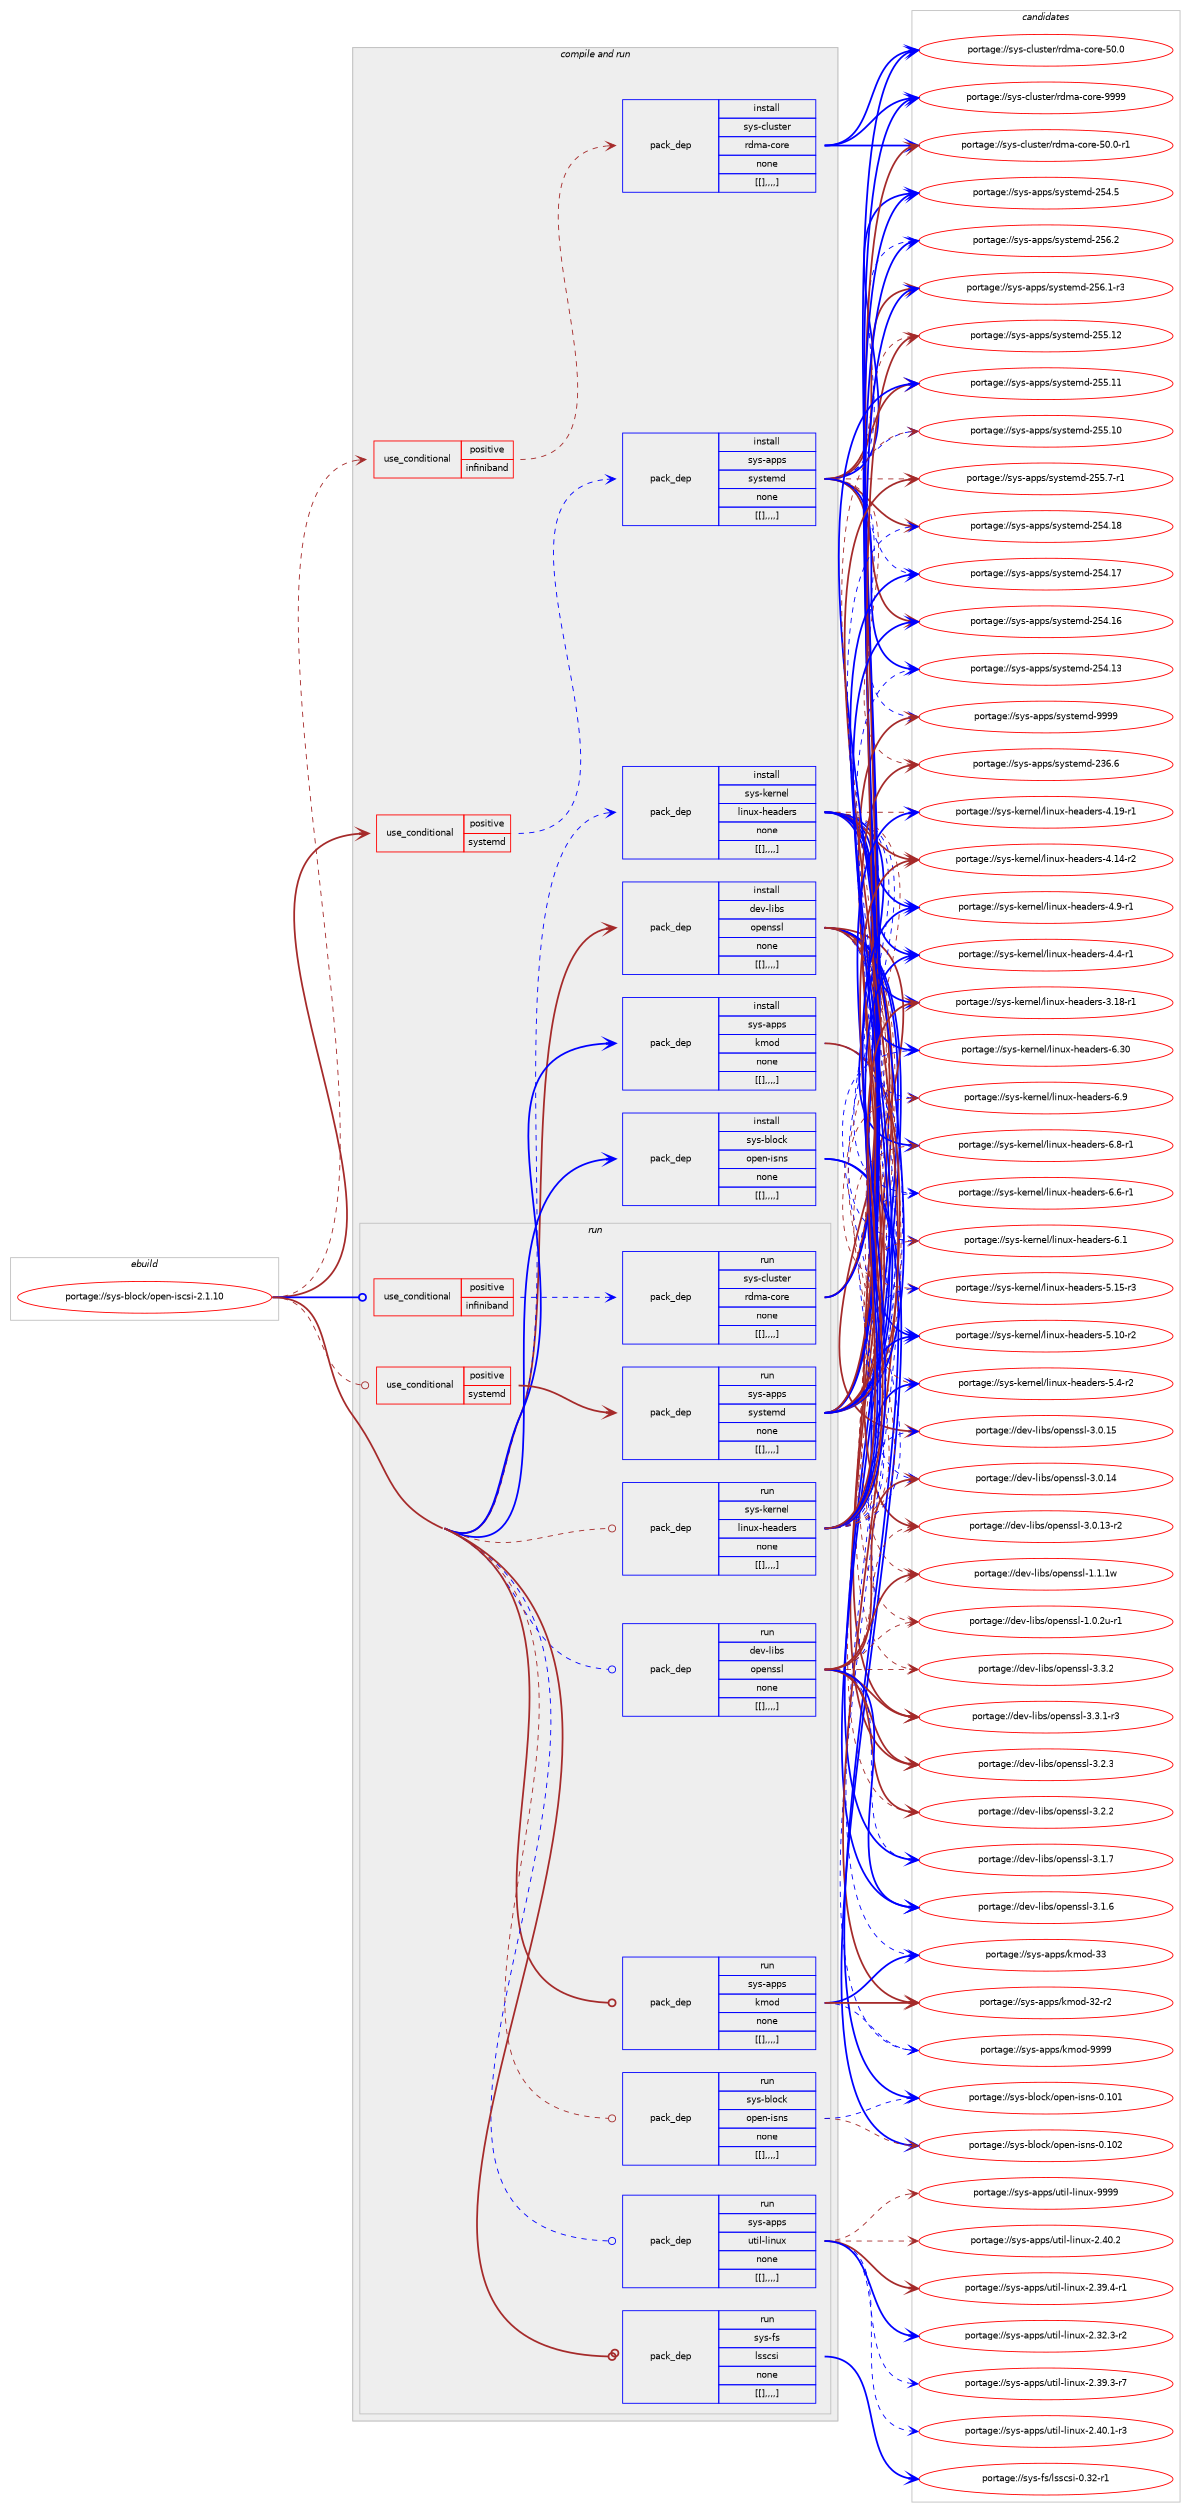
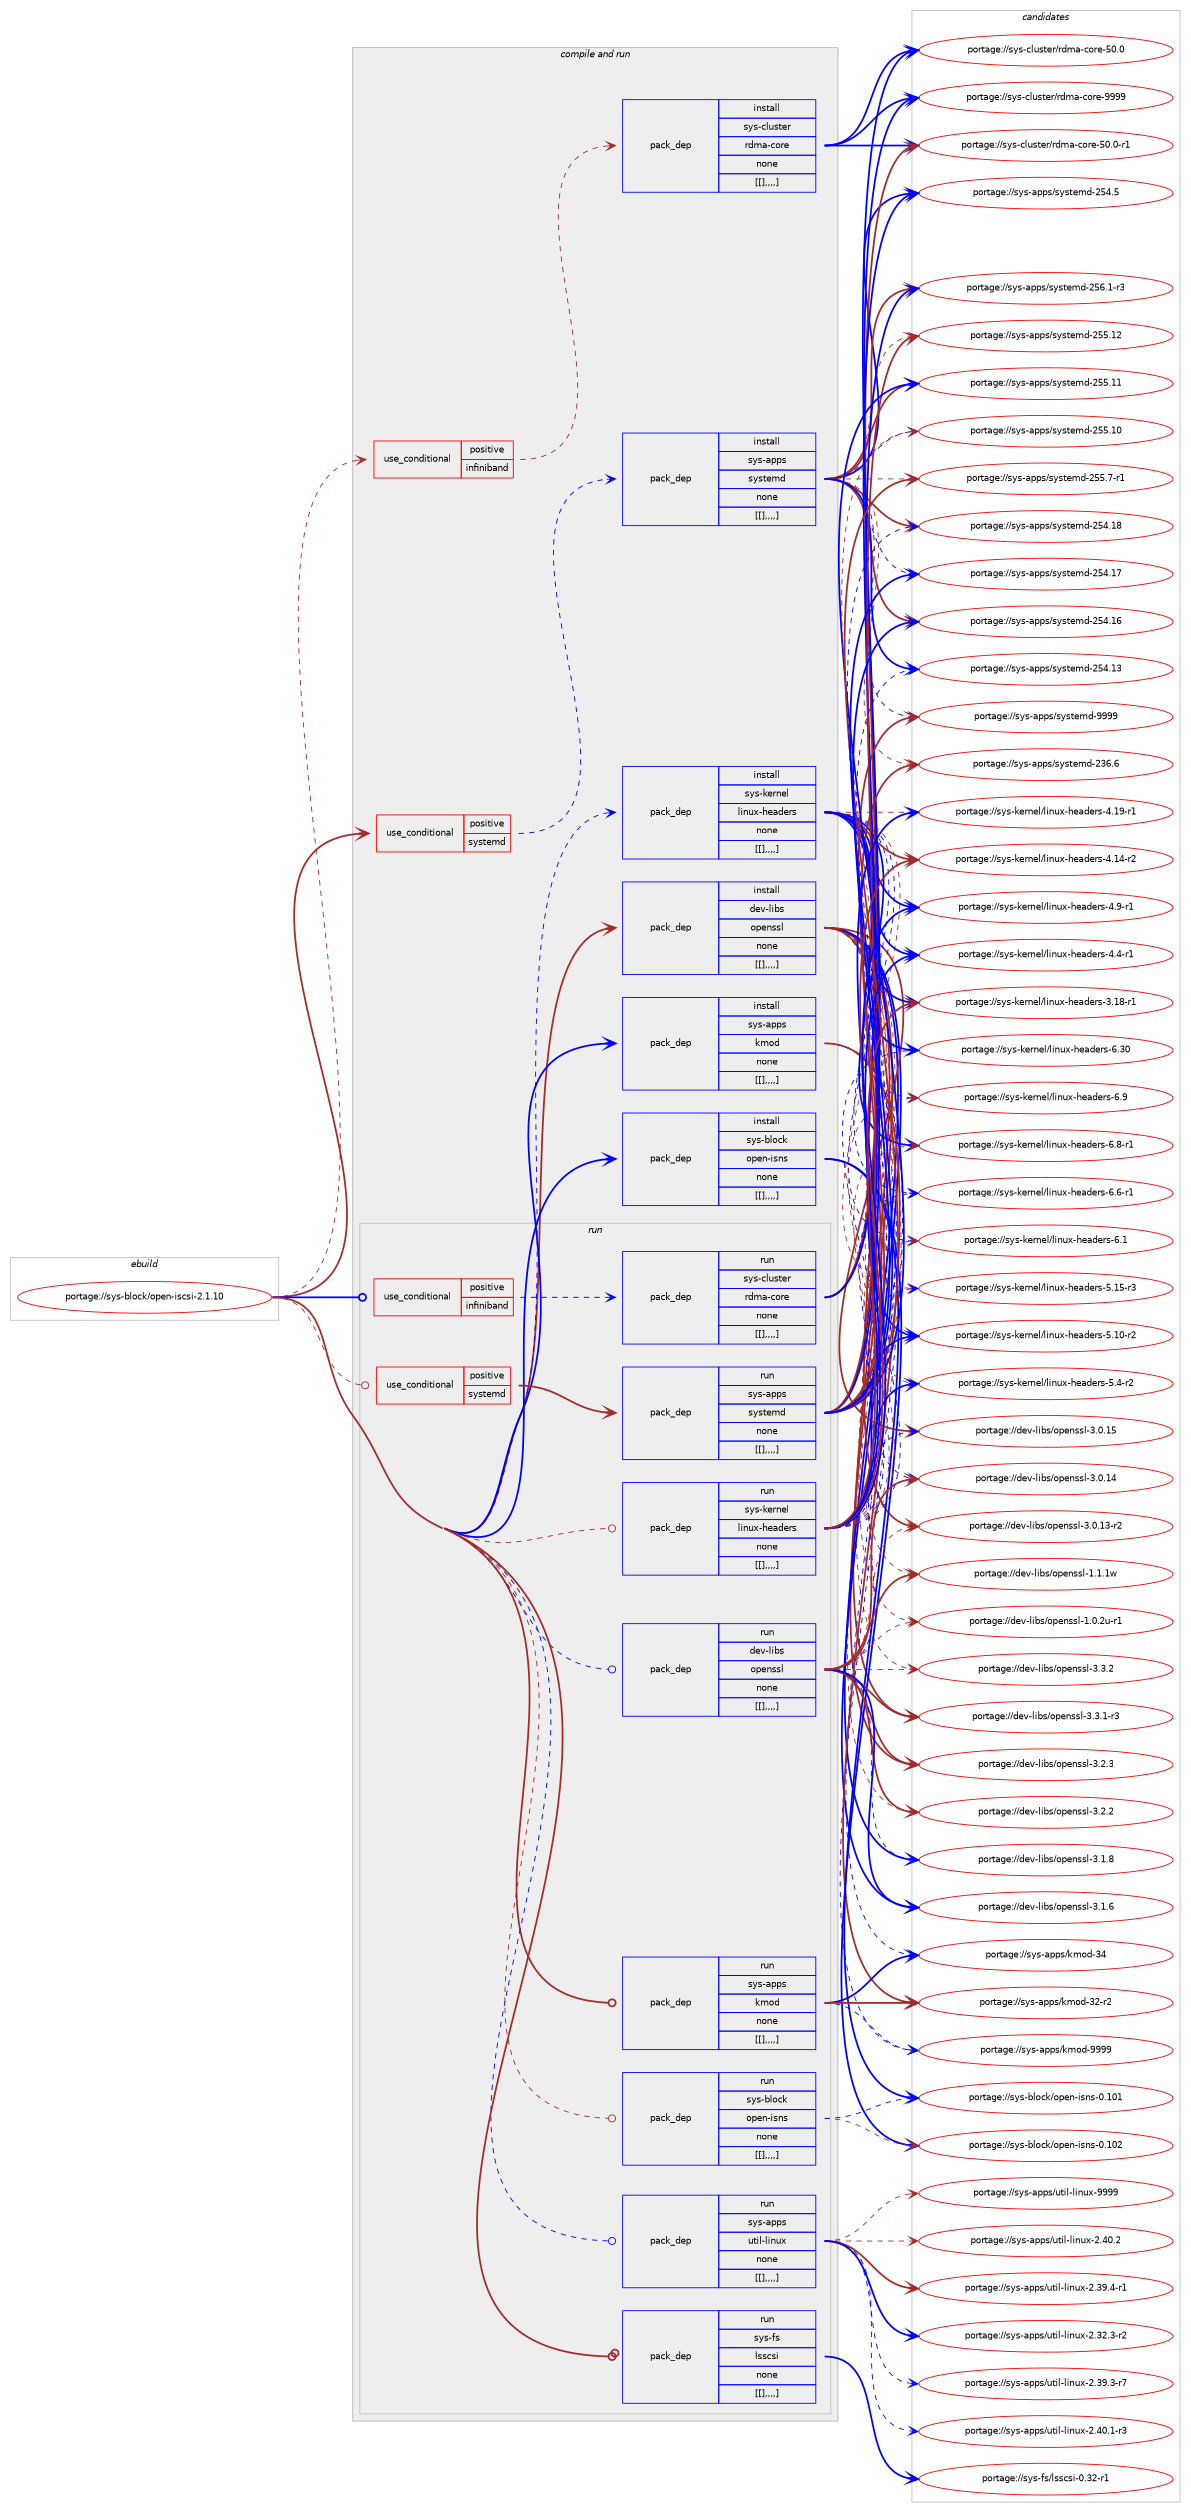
node "portage://sys-apps/systemd-256.2": removed
node "portage://dev-libs/openssl-3.1.7": label "portage://dev-libs/openssl-3.1.7" -> "portage://dev-libs/openssl-3.1.8"
node "portage://sys-apps/kmod-33": label "portage://sys-apps/kmod-33" -> "portage://sys-apps/kmod-34"
